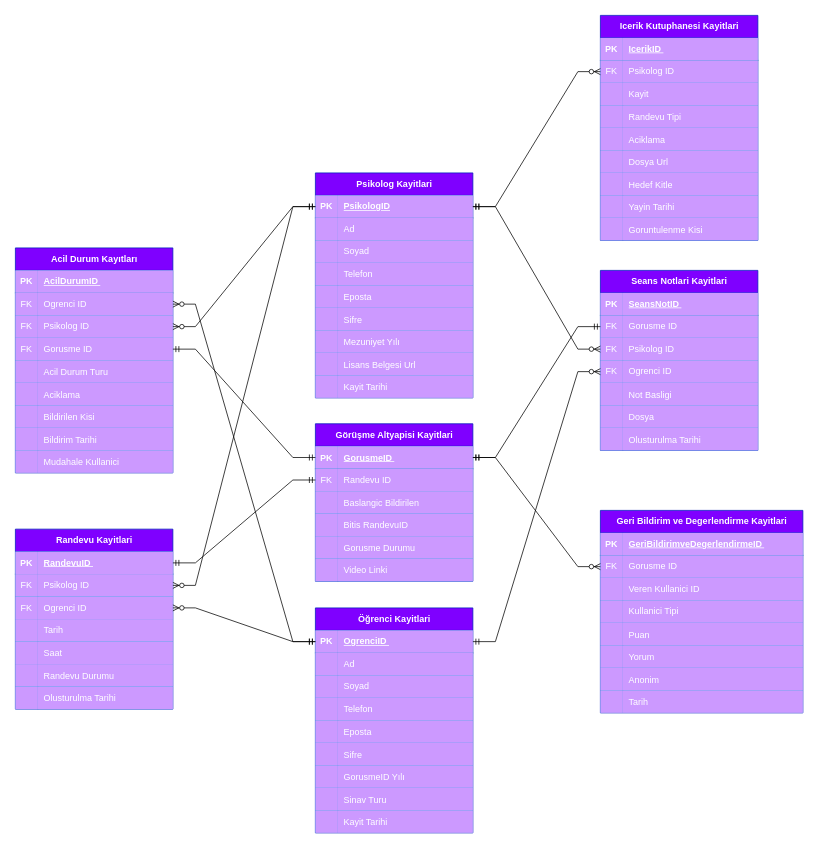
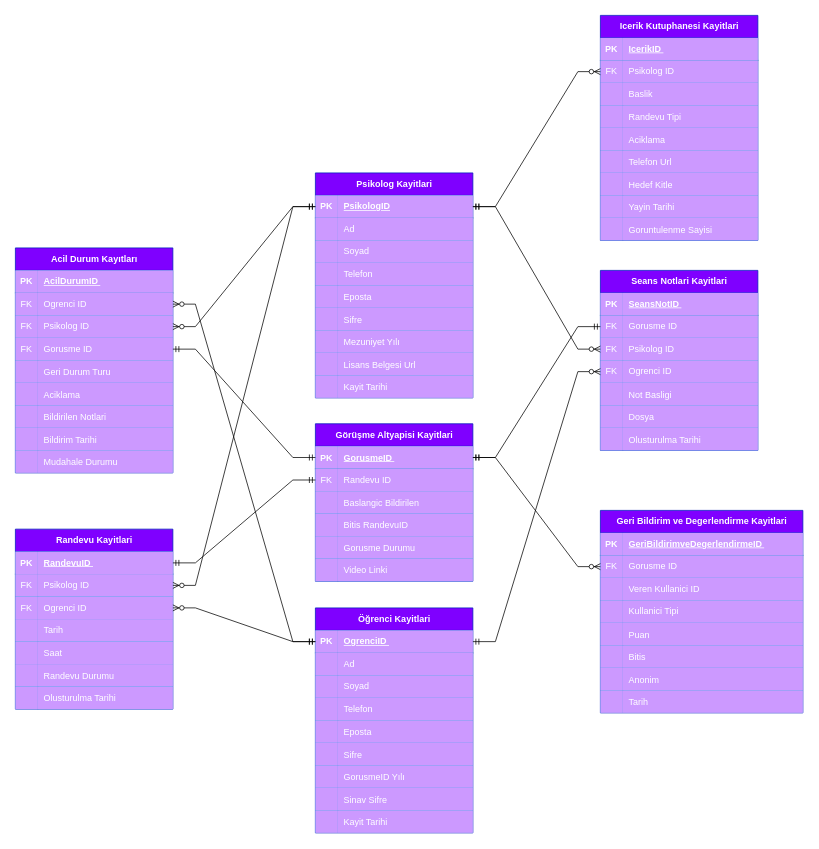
node "Kayit": label "Kayit" -> "Baslik"
node "Dosya Url": label "Dosya Url" -> "Telefon Url"
node "Goruntulenme Kisi": label "Goruntulenme Kisi" -> "Goruntulenme Sayisi"
node "Acil Durum Turu": label "Acil Durum Turu" -> "Geri Durum Turu"
node "Bildirilen Kisi": label "Bildirilen Kisi" -> "Bildirilen Notlari"
node "Mudahale Kullanici": label "Mudahale Kullanici" -> "Mudahale Durumu"
node "Yorum": label "Yorum" -> "Bitis"
node "Sinav Turu": label "Sinav Turu" -> "Sinav Sifre"
